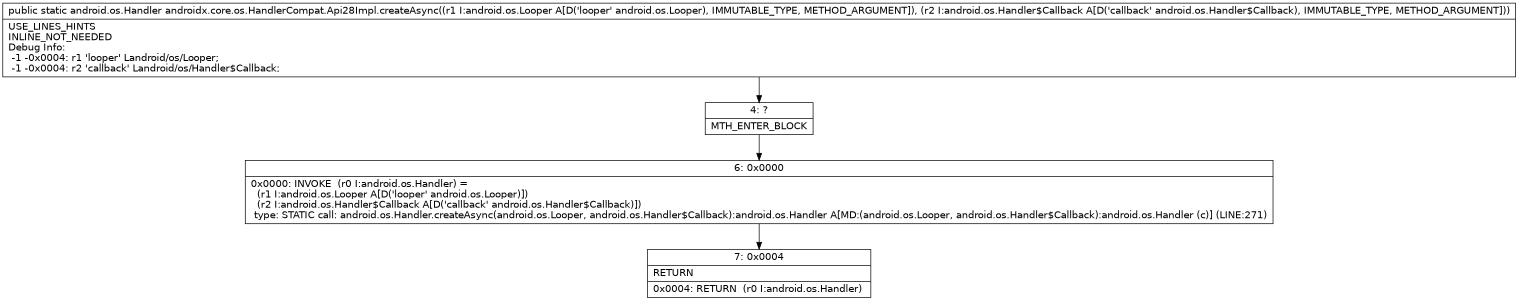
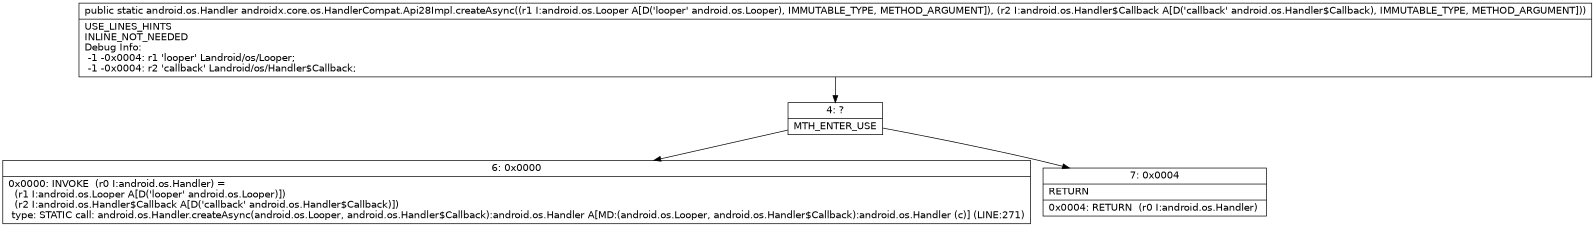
node "4: ?": text "MTH_ENTER_BLOCK" -> "MTH_ENTER_USE"
edge "6: 0x0000" -> "7: 0x0004": now "4: ?" -> "7: 0x0004"
